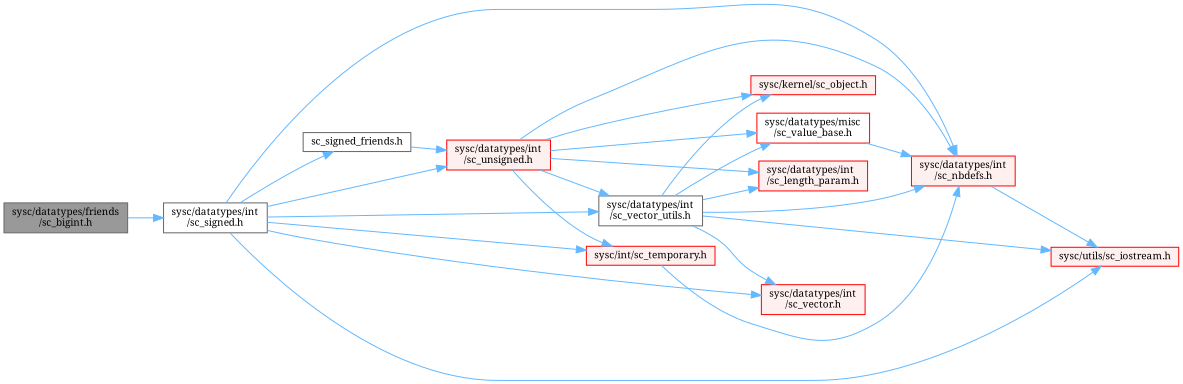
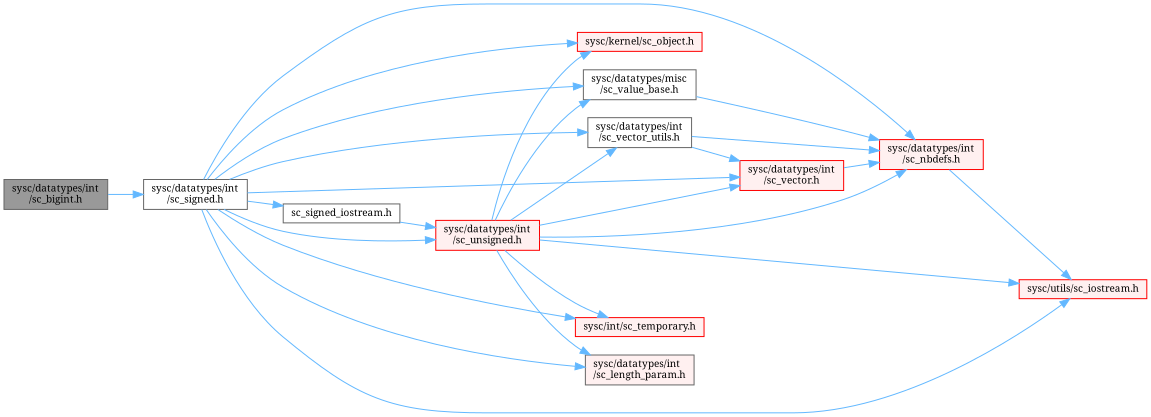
node "sysc/datatypes/misc /sc_value_base.h": color red -> grey40
node "sc_signed_friends.h": label "sc_signed_friends.h" -> "sc_signed_iostream.h"
edge "sysc/datatypes/int /sc_vector_utils.h" -> "sysc/kernel/sc_object.h": now "sysc/datatypes/int /sc_signed.h" -> "sysc/kernel/sc_object.h"
edge "sysc/datatypes/int /sc_vector_utils.h" -> "sysc/datatypes/misc /sc_value_base.h": now "sysc/datatypes/int /sc_signed.h" -> "sysc/datatypes/misc /sc_value_base.h"
node "sysc/datatypes/int /sc_length_param.h": color red -> grey40
edge "sysc/datatypes/int /sc_vector_utils.h" -> "sysc/datatypes/int /sc_length_param.h": now "sysc/datatypes/int /sc_signed.h" -> "sysc/datatypes/int /sc_length_param.h"
edge "sysc/datatypes/int /sc_unsigned.h" -> "sysc/datatypes/int /sc_vector.h": added
node "sysc/datatypes/friends /sc_bigint.h": label "sysc/datatypes/friends /sc_bigint.h" -> "sysc/datatypes/int /sc_bigint.h"
edge "sysc/datatypes/int /sc_vector_utils.h" -> "sysc/utils/sc_iostream.h": now "sysc/datatypes/int /sc_unsigned.h" -> "sysc/utils/sc_iostream.h"
edge "sysc/int/sc_temporary.h" -> "sysc/datatypes/int /sc_nbdefs.h": now "sysc/datatypes/int /sc_vector.h" -> "sysc/datatypes/int /sc_nbdefs.h"
